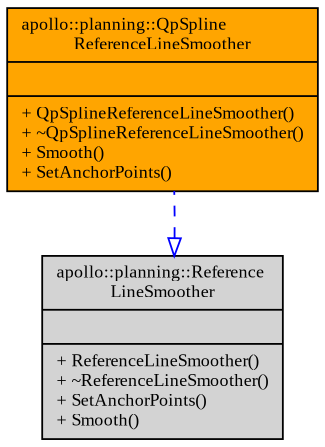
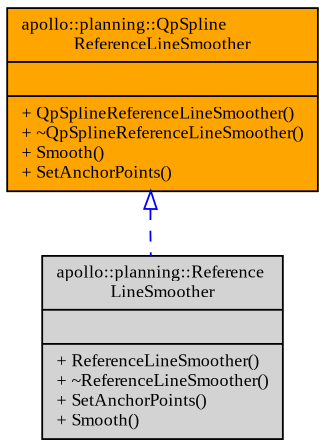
edge "apollo::planning::QpSpline" -> "apollo::planning::Reference": reversed
